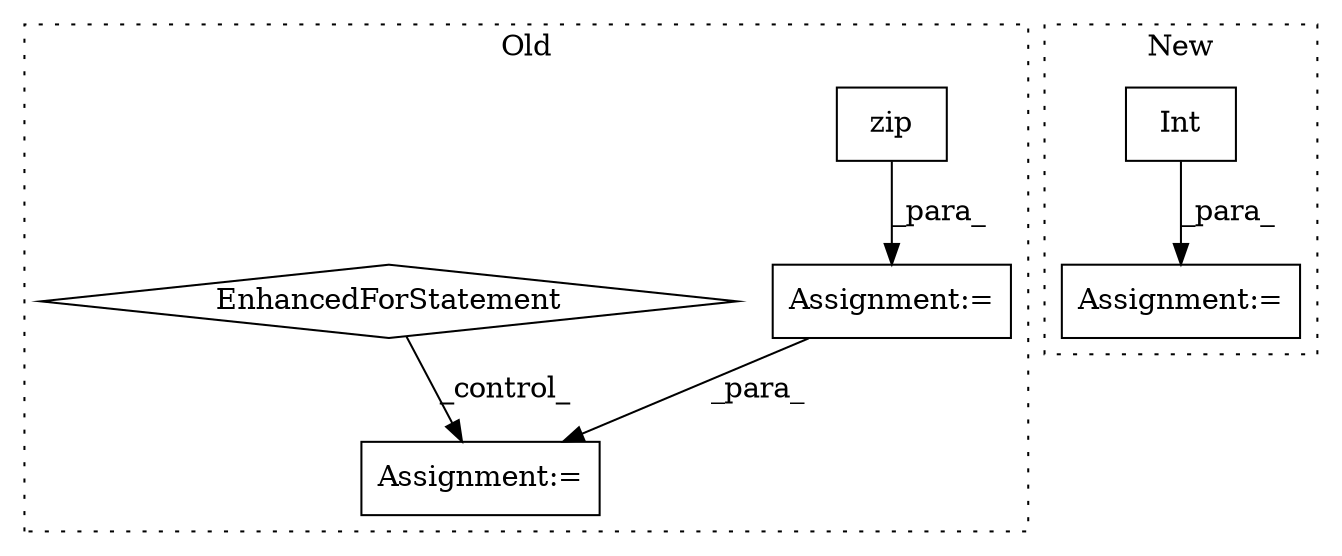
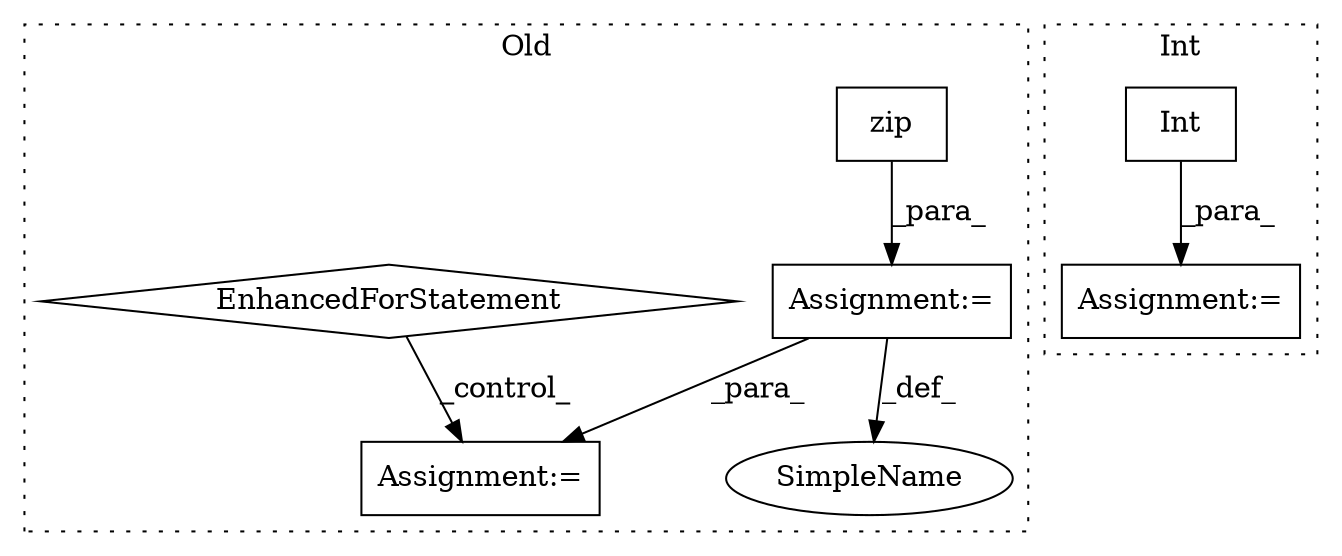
cluster "New": label "New" -> "Int"
node "SimpleName": added
